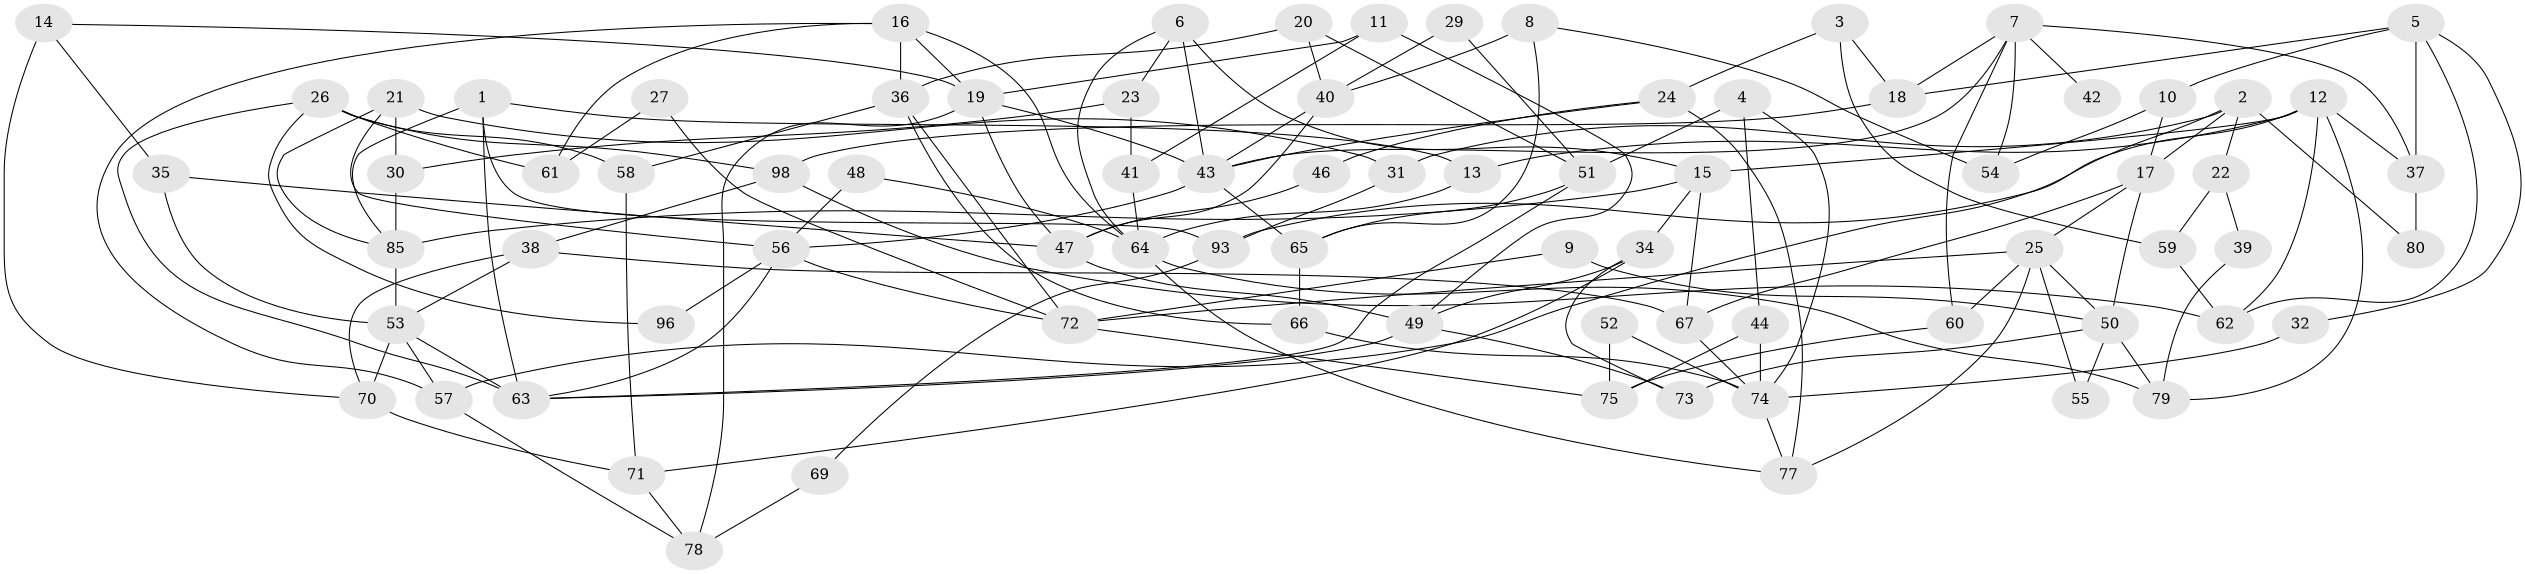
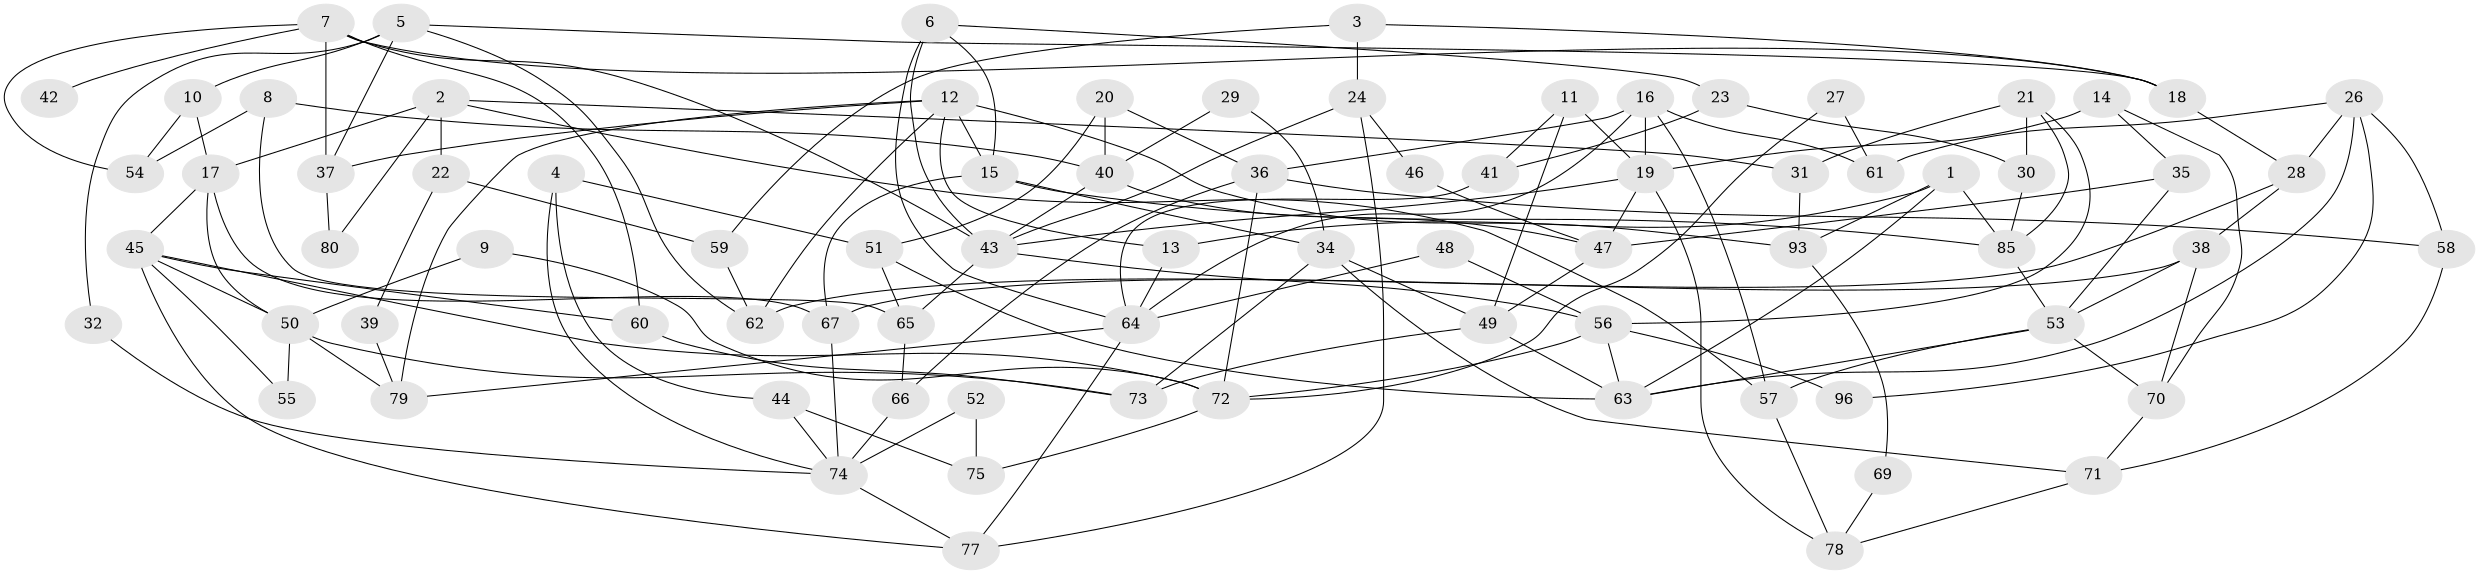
edge "29" -- "51": now "29" -- "34"
node "98": label "98" -> "28"
node "25": label "25" -> "45"
edge "60" -- "75": now "60" -- "73"
